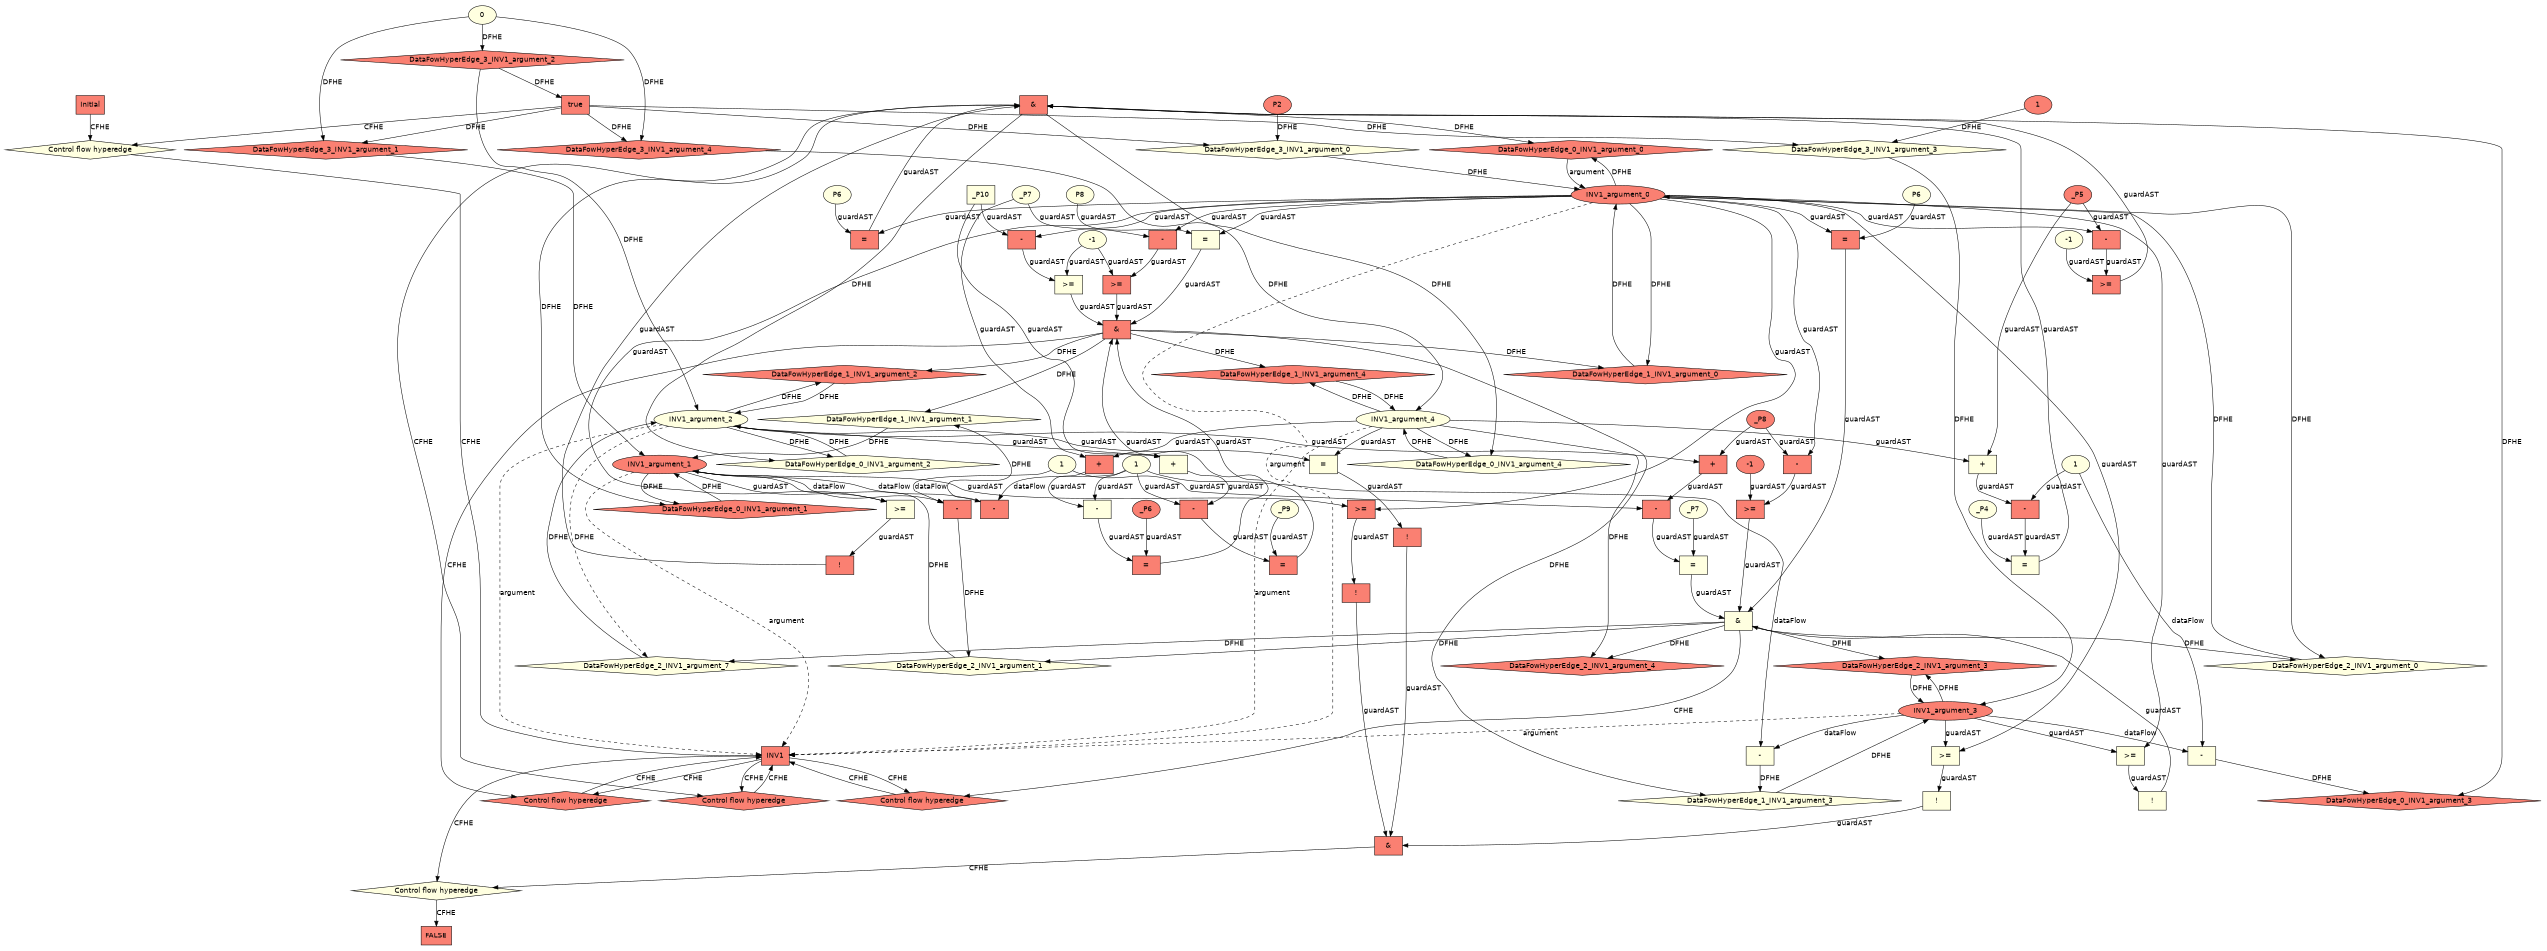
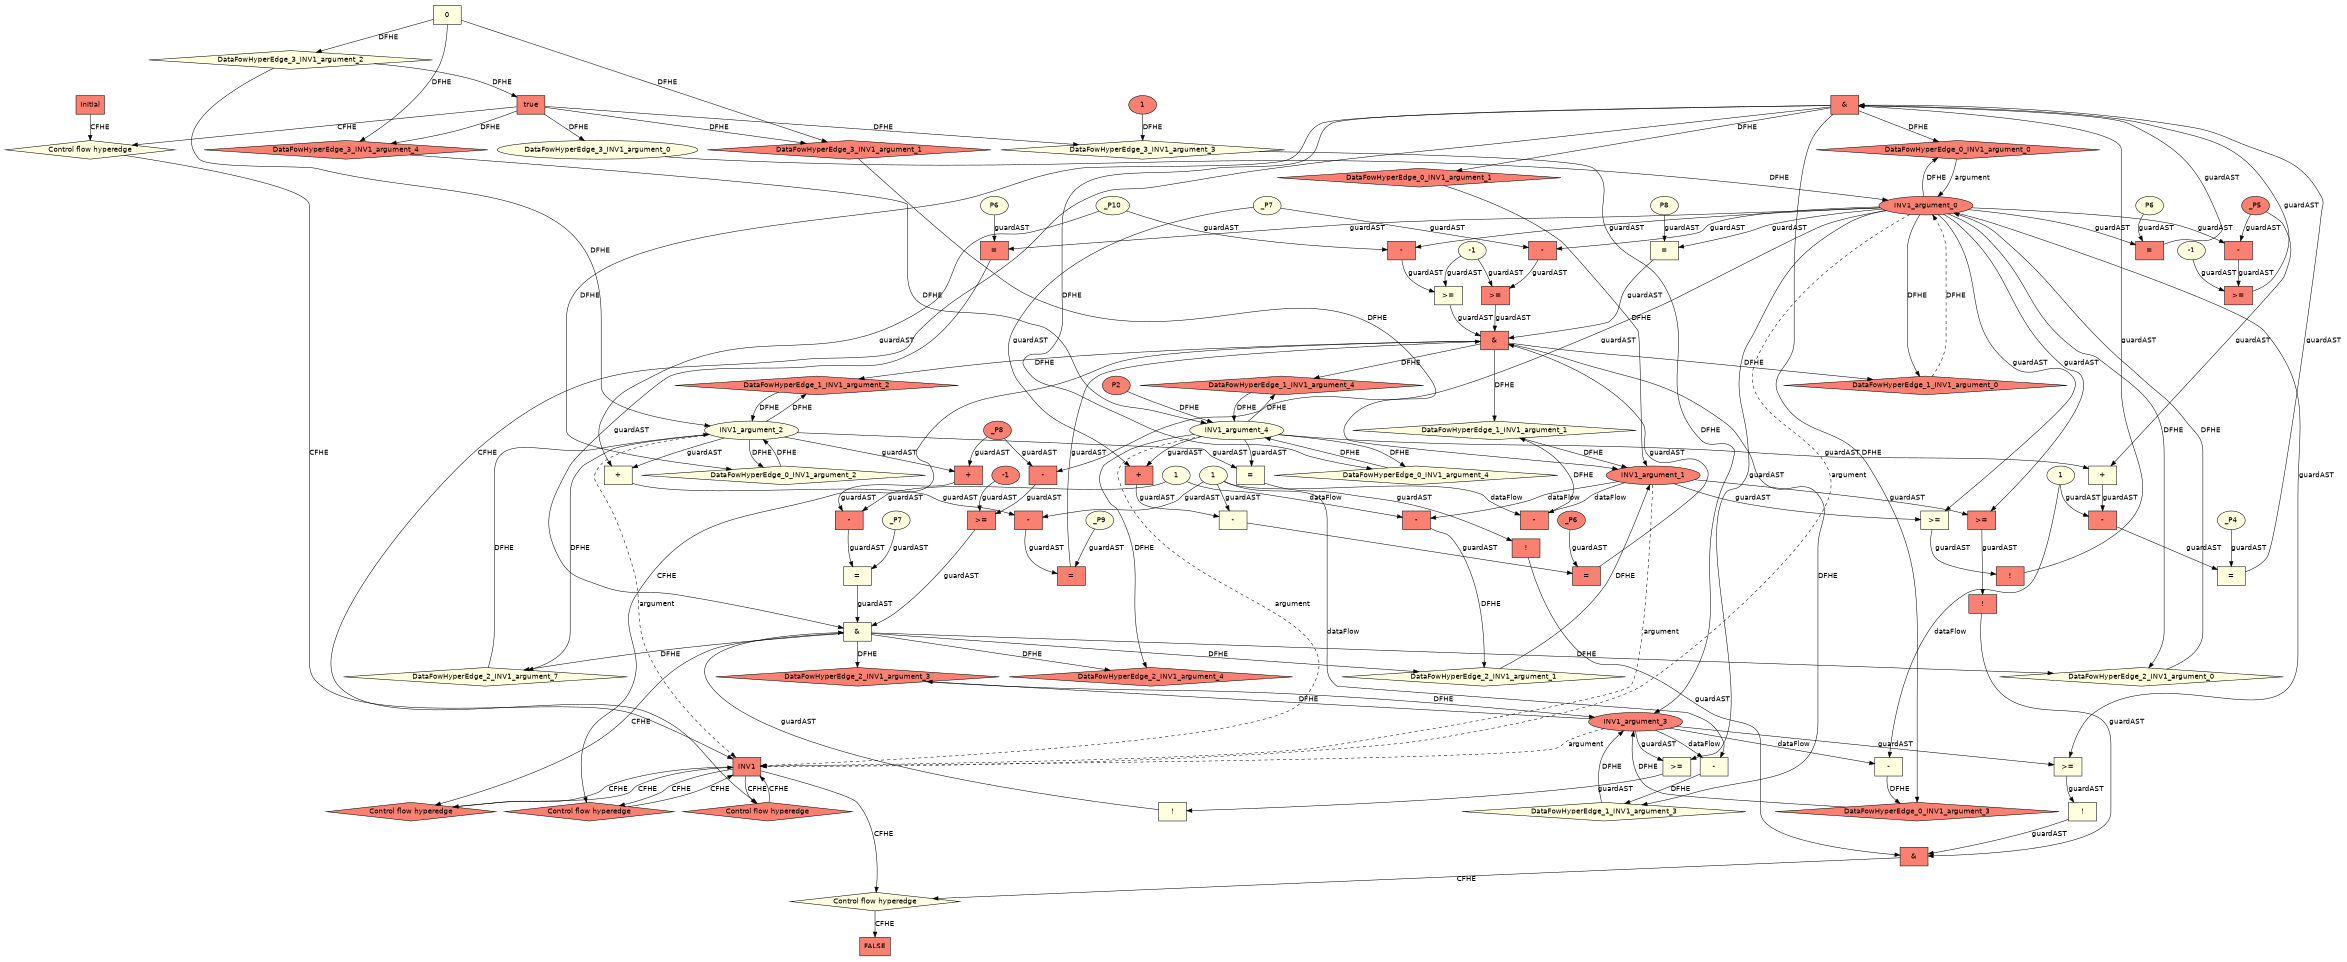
node "0": shape ellipse -> box
node "DataFowHyperEdge_3_INV1_argument_2": fillcolor salmon -> lightyellow
edge "P2" -> "DataFowHyperEdge_3_INV1_argument_0": now "P2" -> "INV1_argument_4"
node "DataFowHyperEdge_3_INV1_argument_0": shape diamond -> ellipse
node "_P10": shape box -> ellipse
edge "DataFowHyperEdge_1_INV1_argument_0" -> "INV1_argument_0": style solid -> dashed
edge "INV1_argument_1" -> "DataFowHyperEdge_0_INV1_argument_1": removed, label "DFHE"
edge "INV1_argument_2" -> "DataFowHyperEdge_2_INV1_argument_7": style dashed -> solid
edge "DataFowHyperEdge_0_INV1_argument_3" -> "INV1_argument_3": added, label "DFHE"
